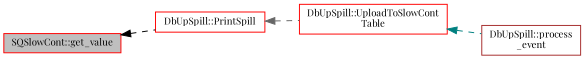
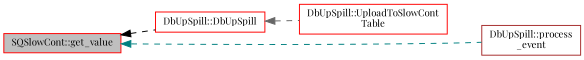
node "DbUpSpill::PrintSpill": label "DbUpSpill::PrintSpill" -> "DbUpSpill::DbUpSpill"
edge "DbUpSpill::process _event" -> "DbUpSpill::UploadToSlowCont Table": now "DbUpSpill::process _event" -> "SQSlowCont::get_value"
